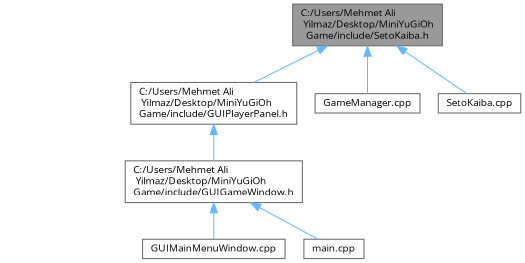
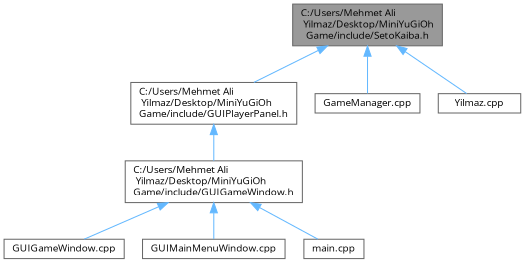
node "SetoKaiba.cpp": label "SetoKaiba.cpp" -> "Yilmaz.cpp"
node "GUIGameWindow.cpp": added
